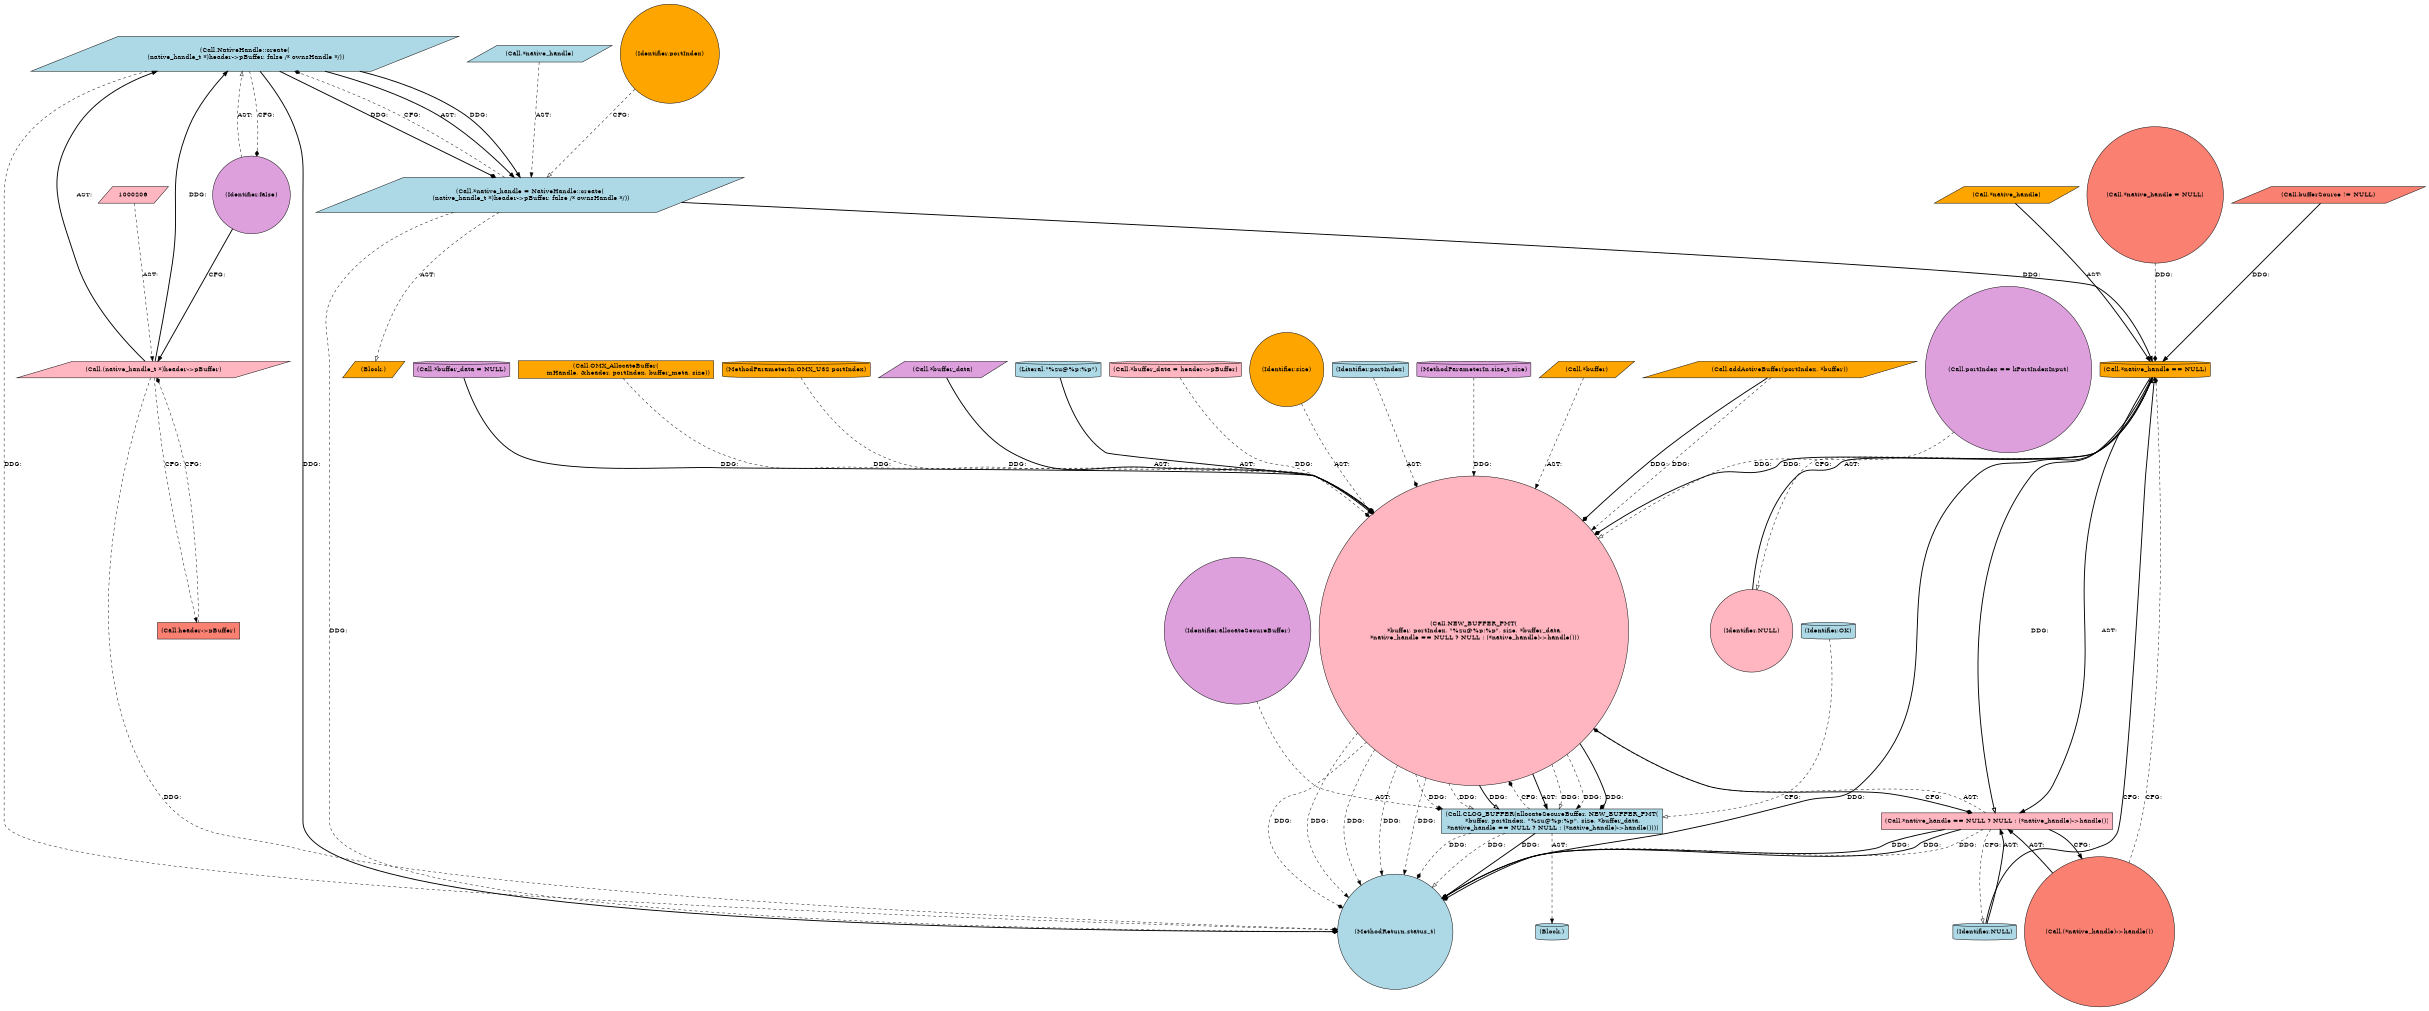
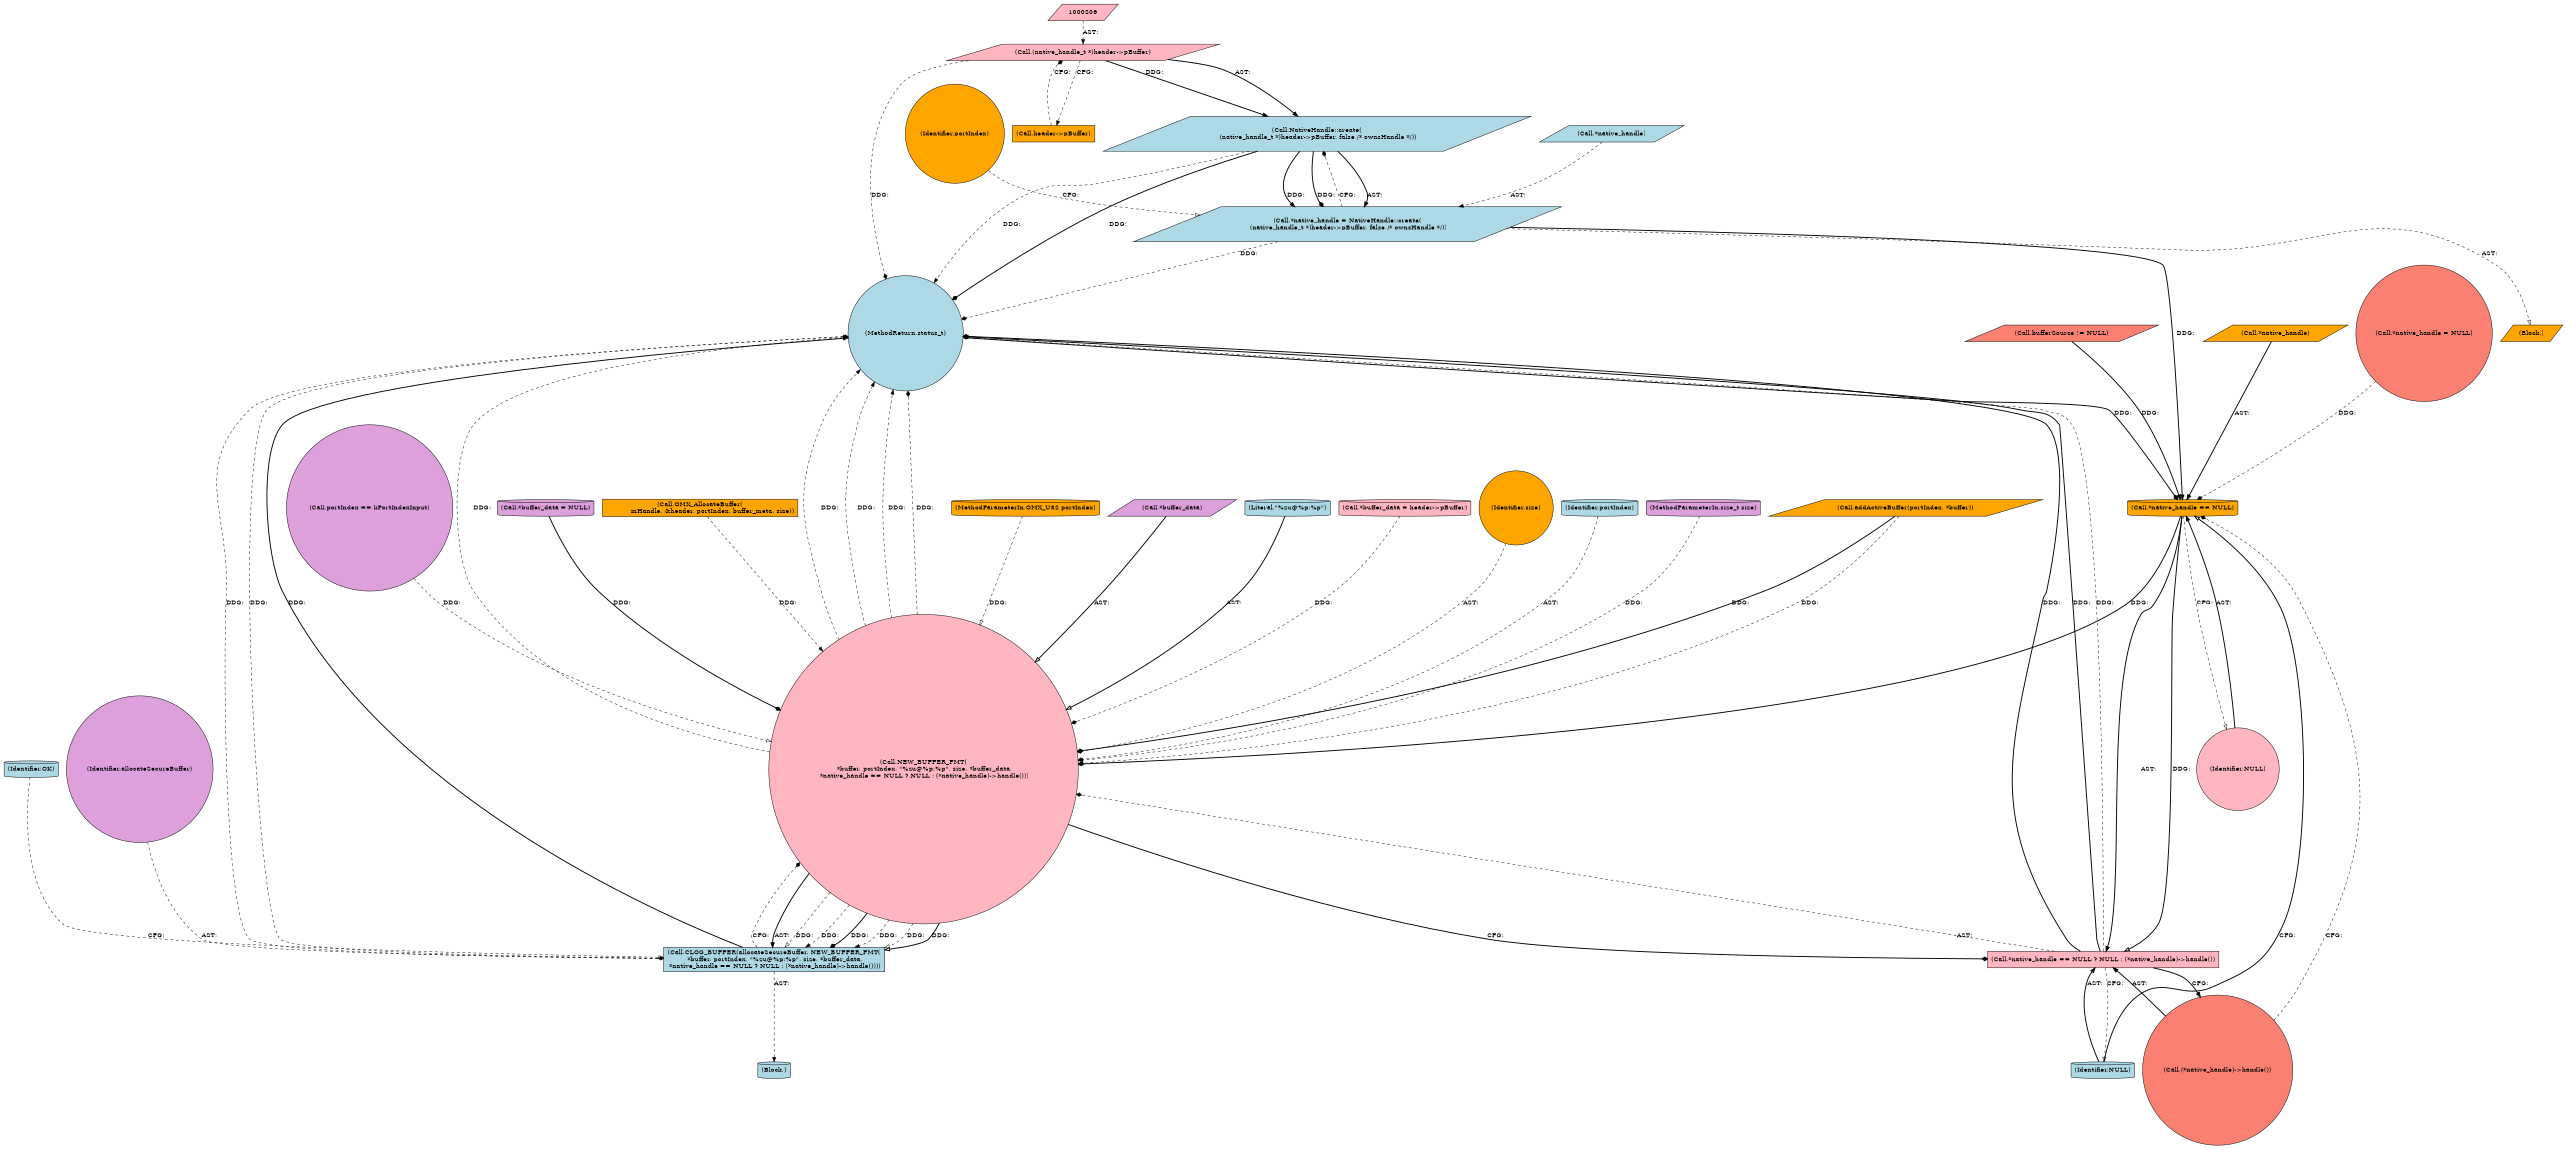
node "(Identifier,false)": removed
node "(Call,*buffer)": removed
node "(Call,header->pBuffer)": fillcolor salmon -> orange
edge "(Call,*native_handle == NULL)" -> "(MethodReturn,status_t)": reversed
